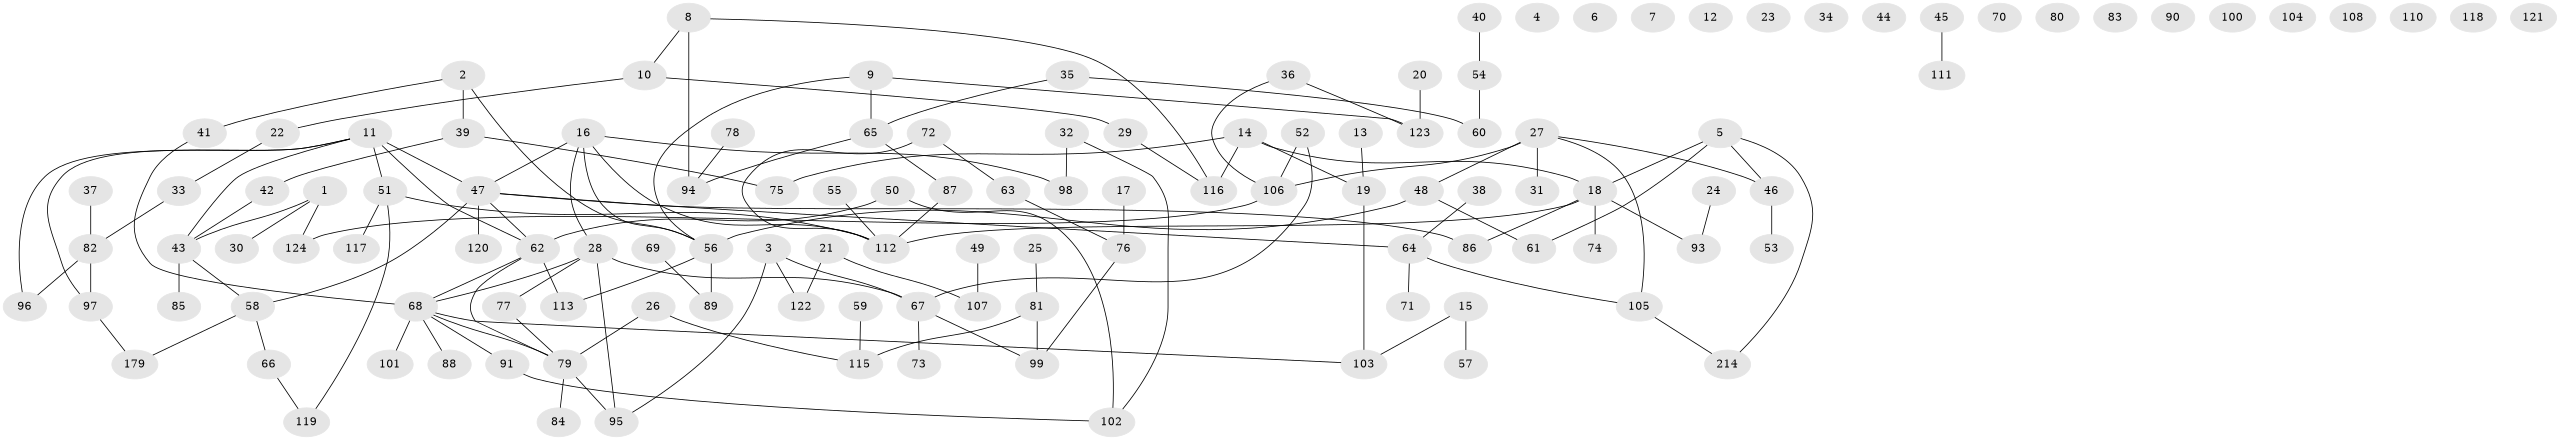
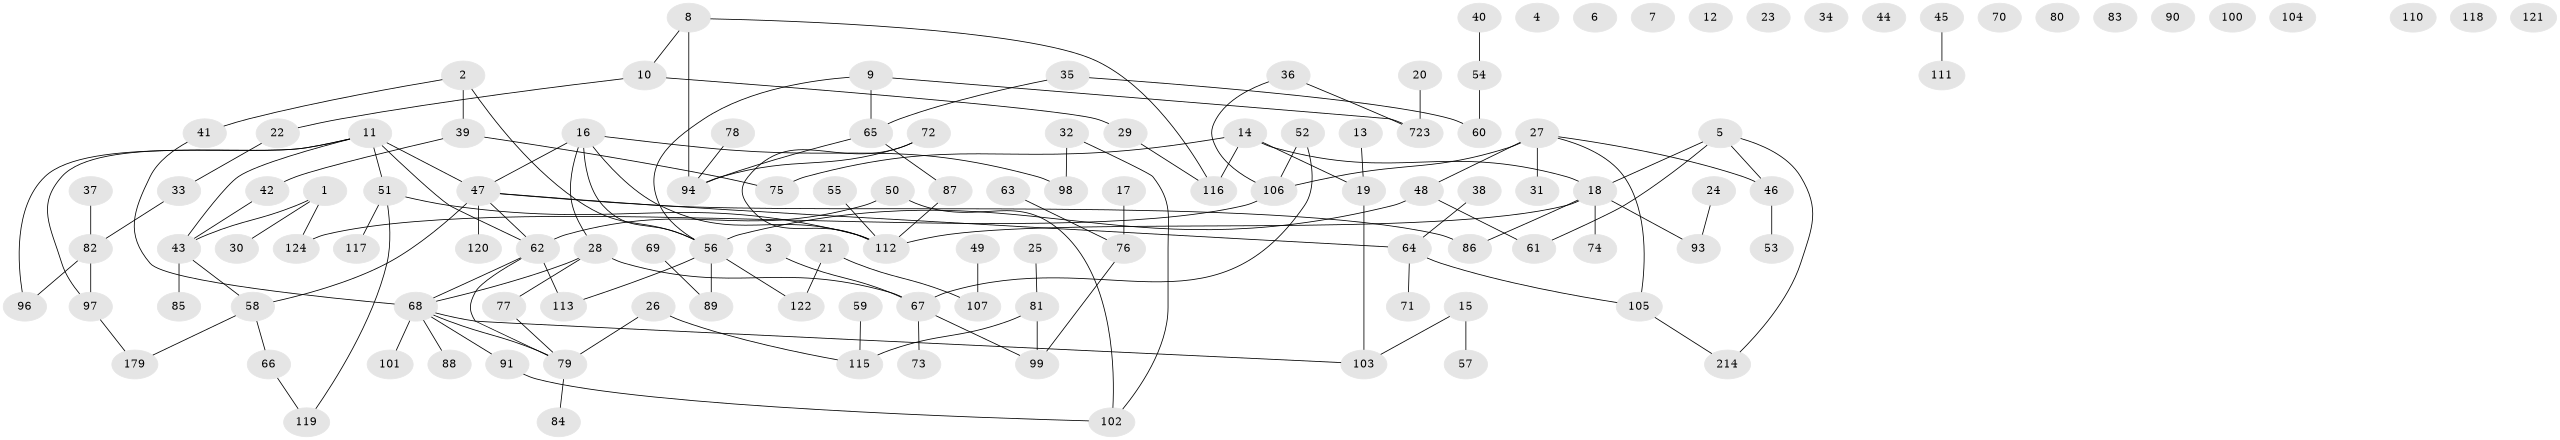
node "108": removed
node "123": label "123" -> "723"
edge "72" -- "63": now "72" -- "94"
edge "3" -- "122": now "56" -- "122"
node "95": removed
